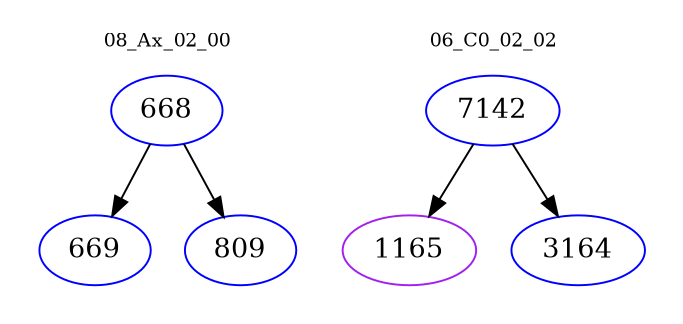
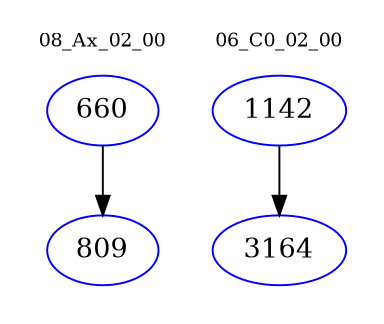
cluster "06_C0_02_02": label "06_C0_02_02" -> "06_C0_02_00"
node "668": label "668" -> "660"
node "7142": label "7142" -> "1142"
node "669": removed
node "1165": removed
